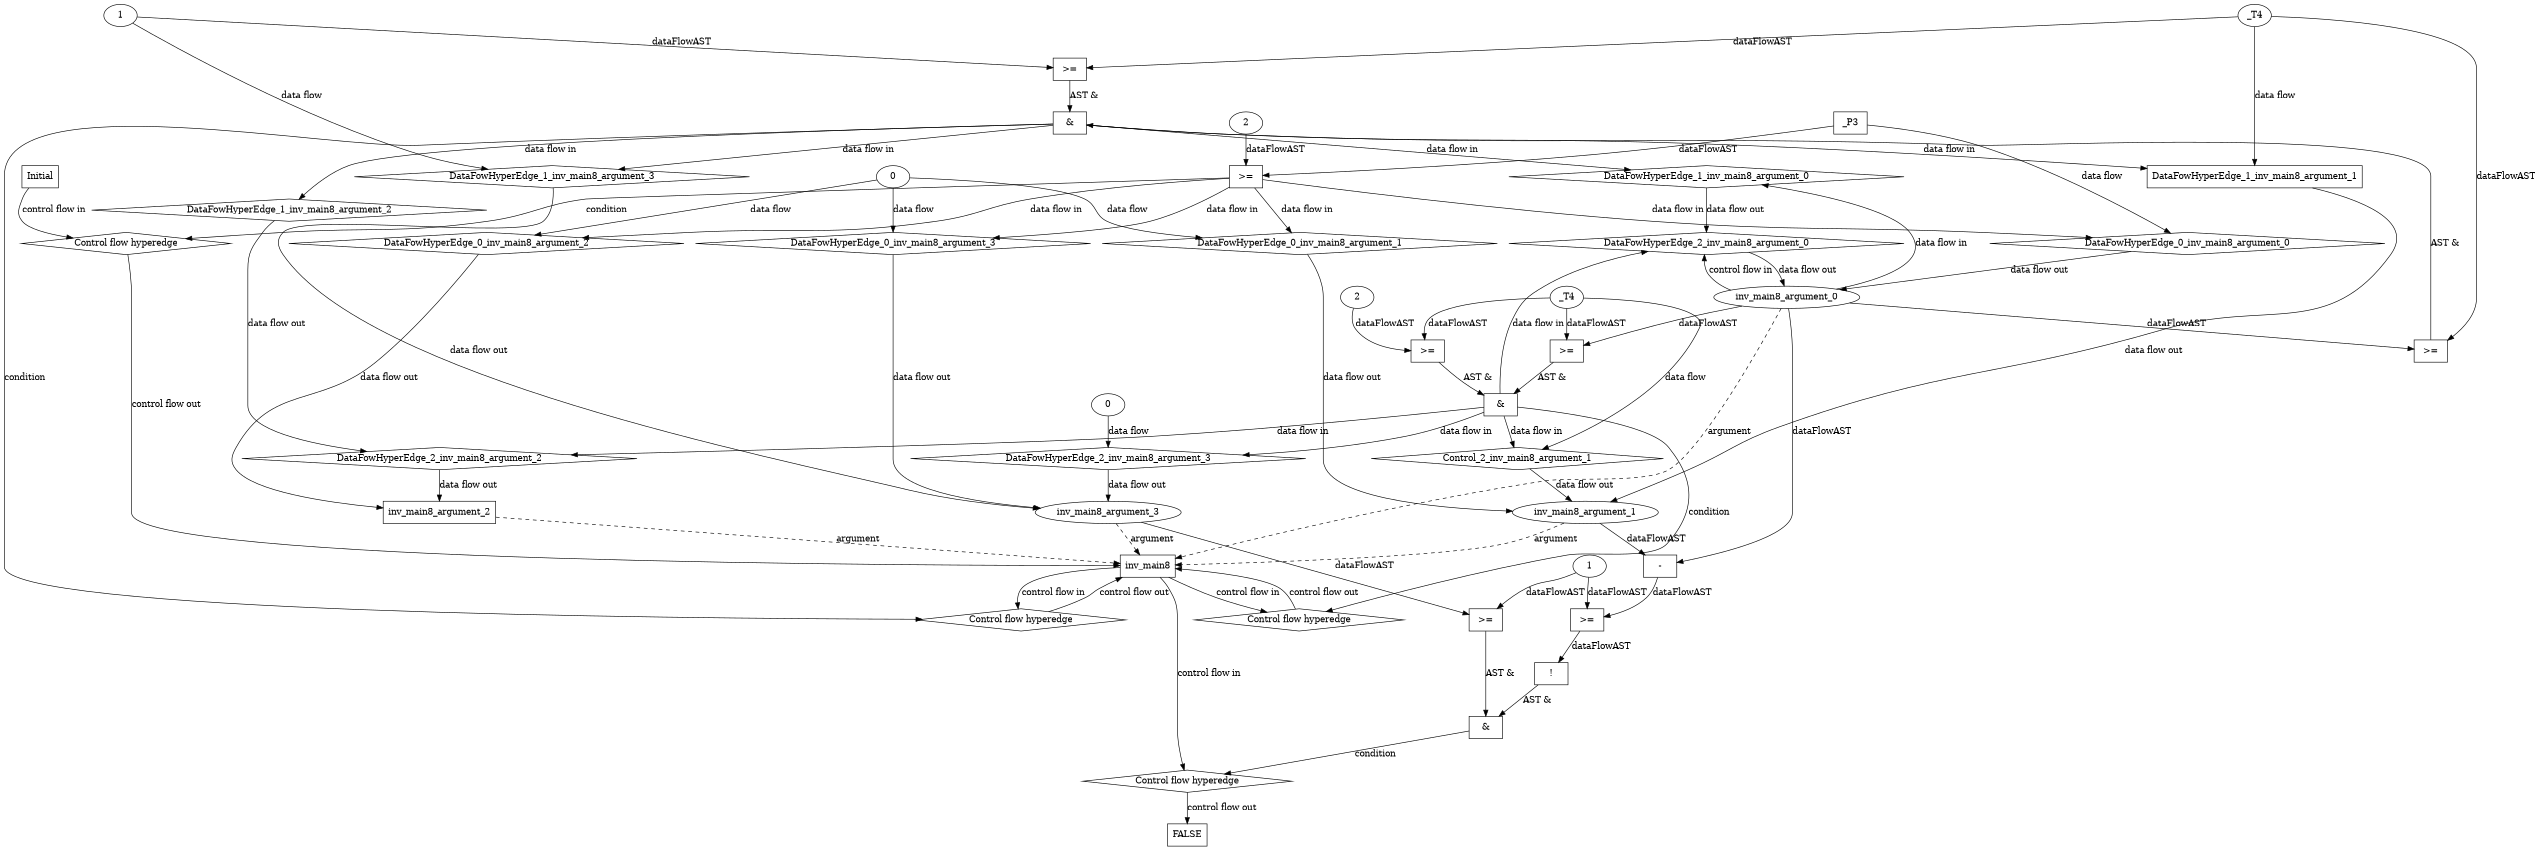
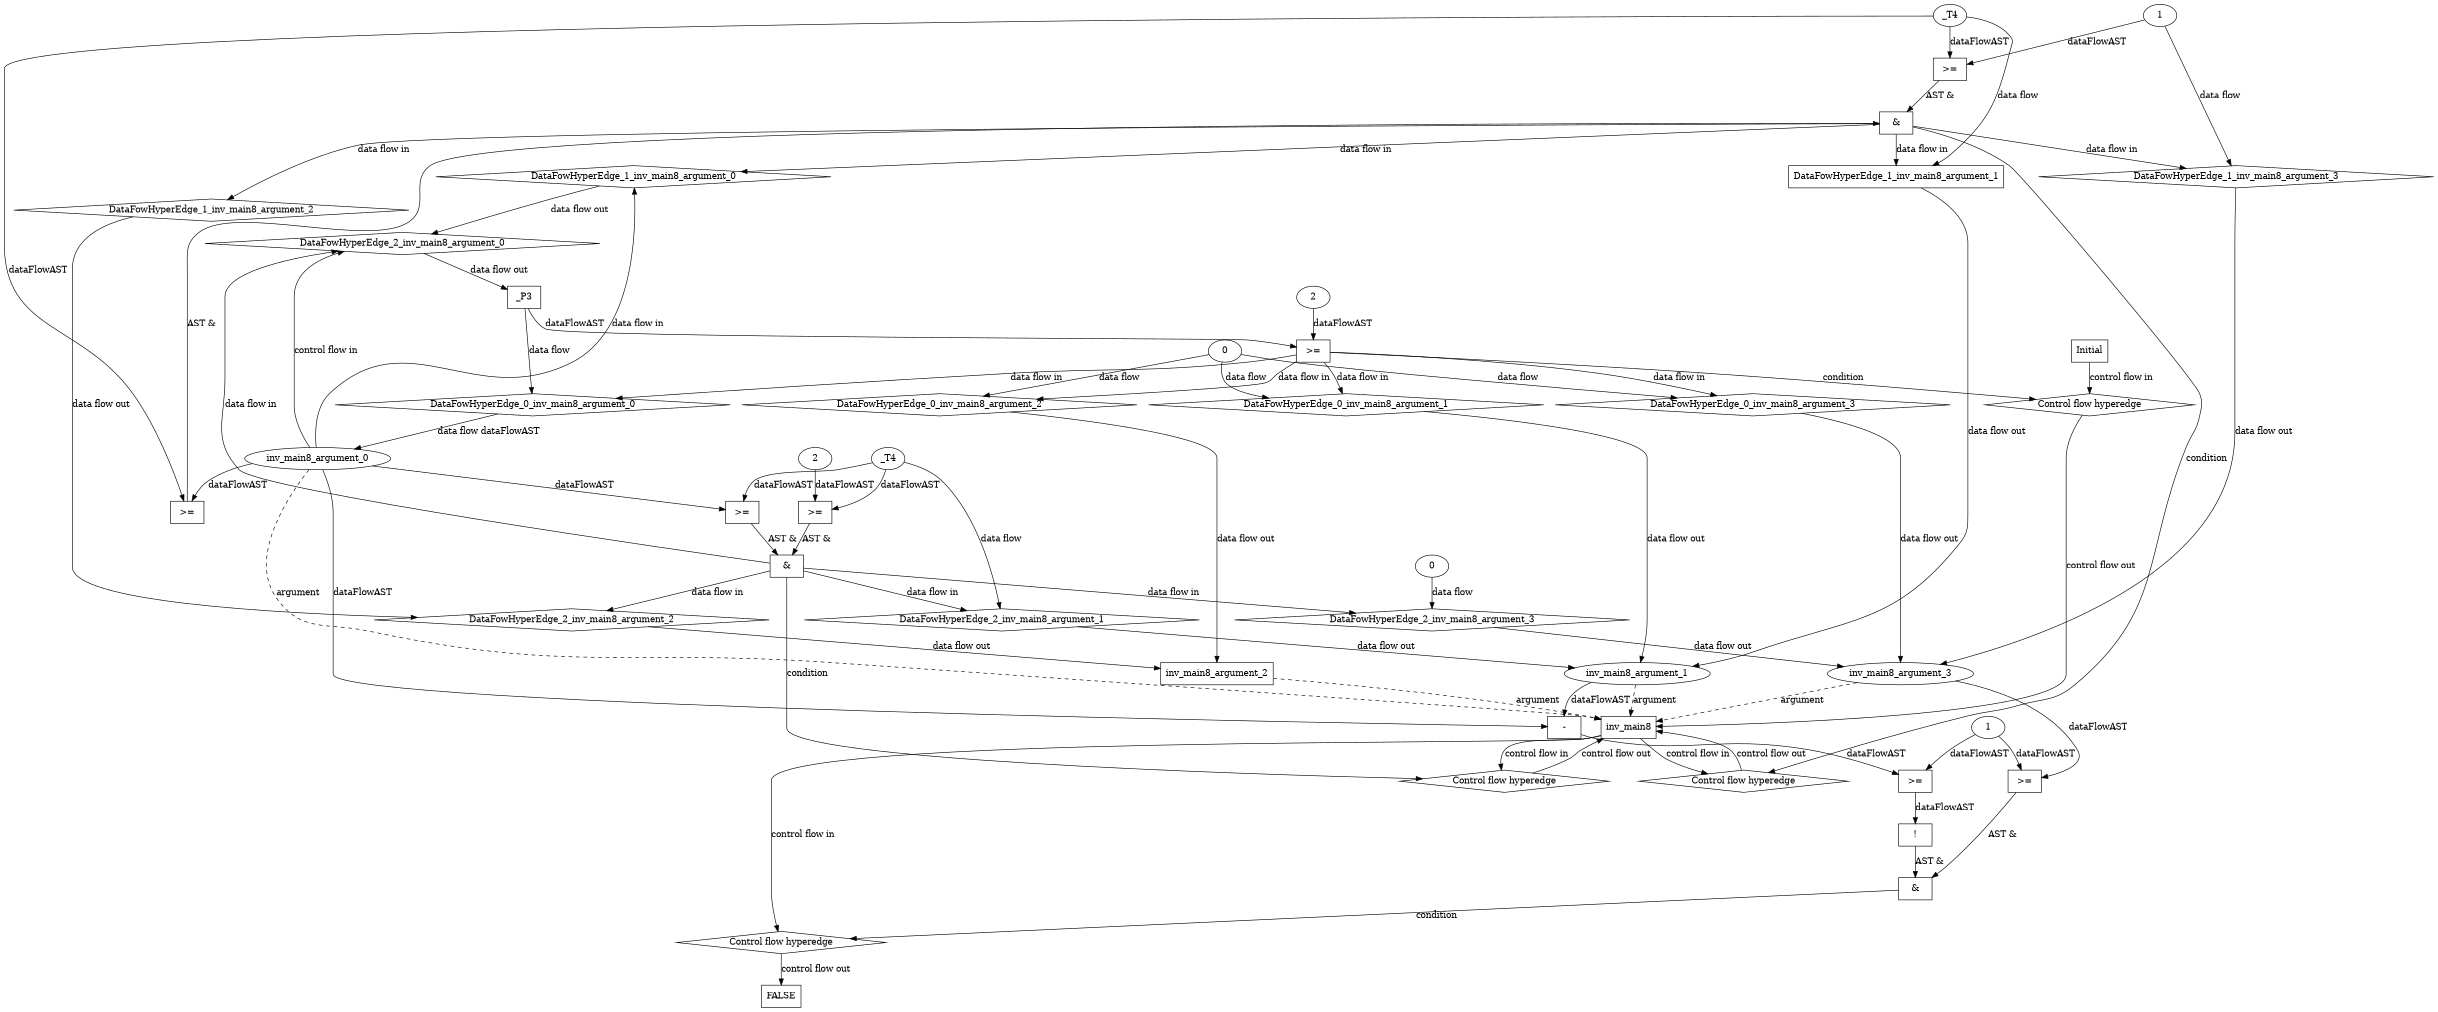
edge "DataFowHyperEdge_2_inv_main8_argument_0" -> "inv_main8_argument_0": now "DataFowHyperEdge_2_inv_main8_argument_0" -> "_P3"
edge "DataFowHyperEdge_0_inv_main8_argument_0" -> "inv_main8_argument_0": label "data flow out" -> "data flow dataFlowAST"
node "Control_2_inv_main8_argument_1": label "Control_2_inv_main8_argument_1" -> "DataFowHyperEdge_2_inv_main8_argument_1"
